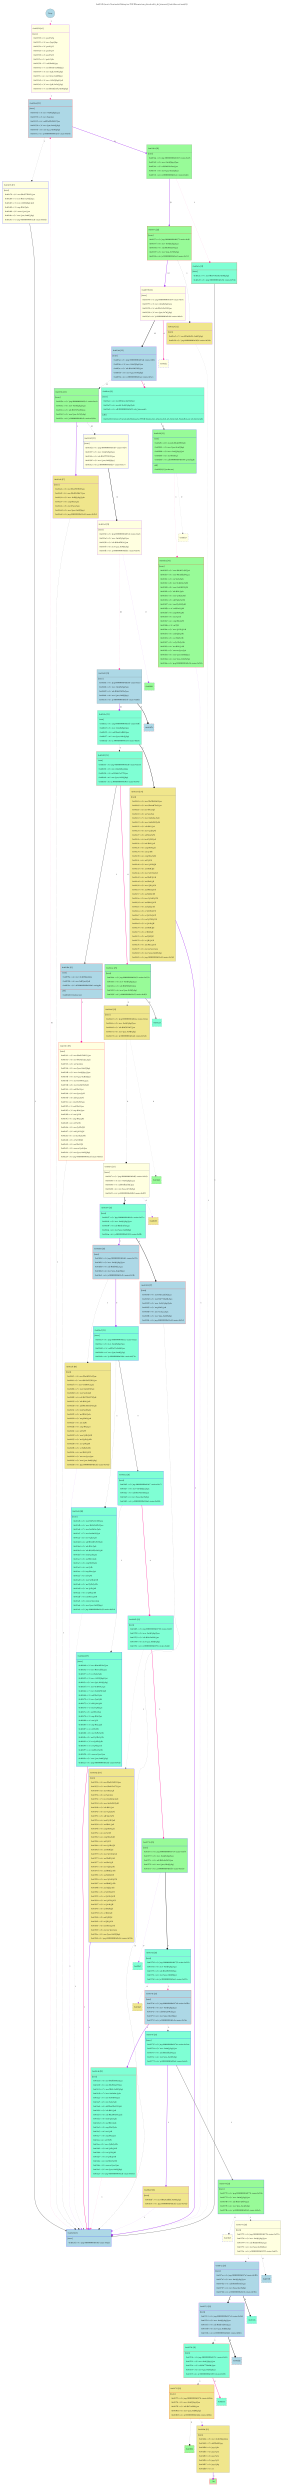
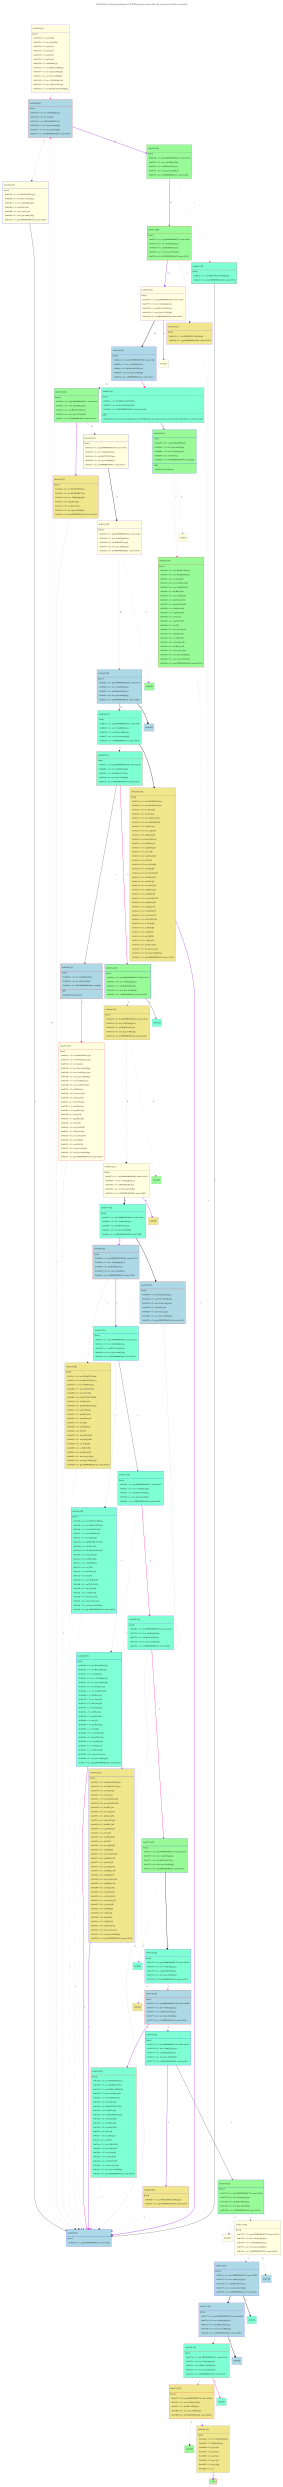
node "Entry": removed
edge "0x40167e [25]" -> "0x401db9": style dotted -> bold
edge "0x4016fb [25]" -> "0x40192e [134]": now "0x4016e2 [25]" -> "0x40192e [134]"
